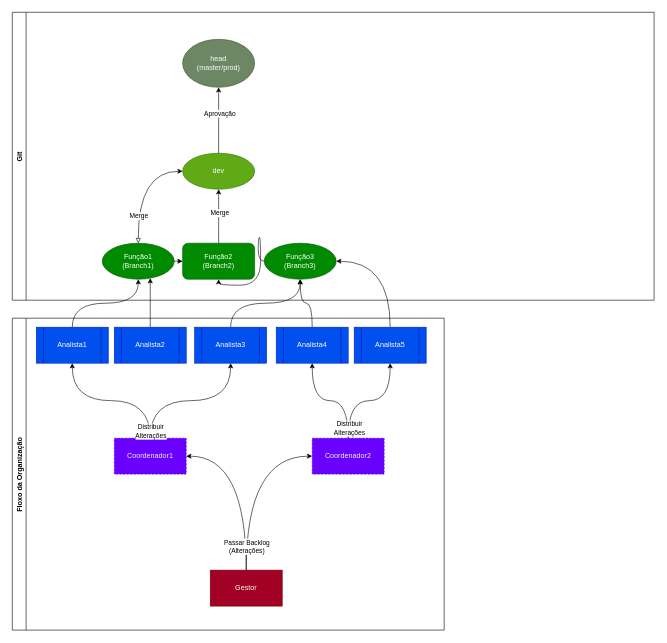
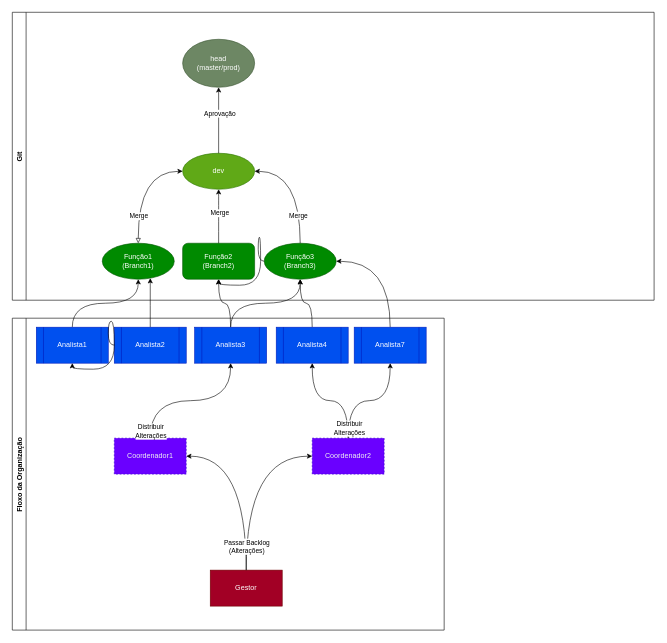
edge "Função3 (Branch3)" -> "dev": added, label "Merge"
edge "Função1 (Branch1)" -> "Função2 (Branch2)": now "Analista3" -> "Função2 (Branch2)"
node "Analista5": label "Analista5" -> "Analista7"
edge "Coordenador1" -> "Analista1": now "Analista2" -> "Analista1"
